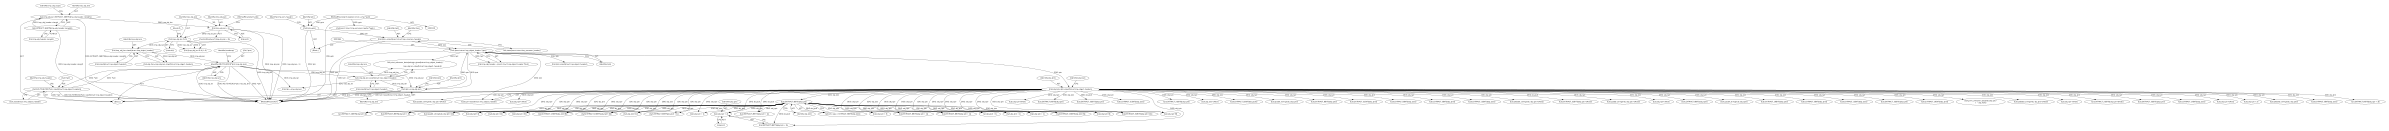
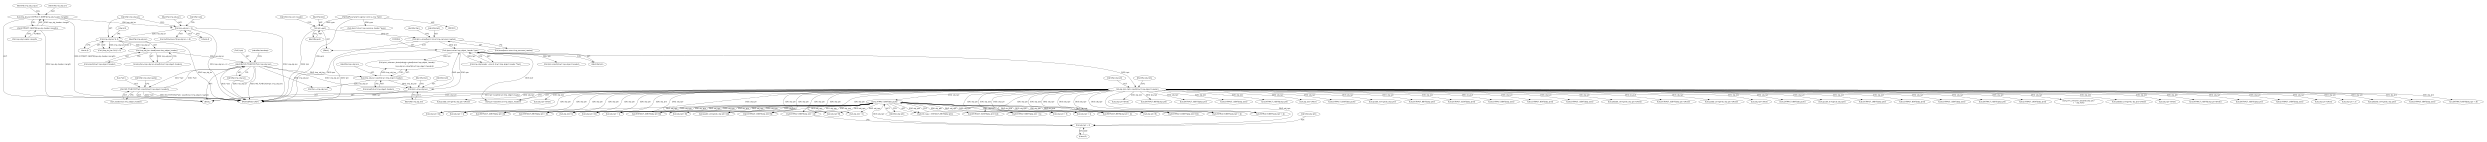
node "(MethodParameterIn,ndo)": label "(MethodParameterIn,ndo)" -> "(Identifier,ndo)"
node "(Identifier,pptr)": added
edge "(Call,obj_tptr + 2)" -> "(Call,EXTRACT_8BITS(obj_tptr + 2))": removed, label "AST:"
